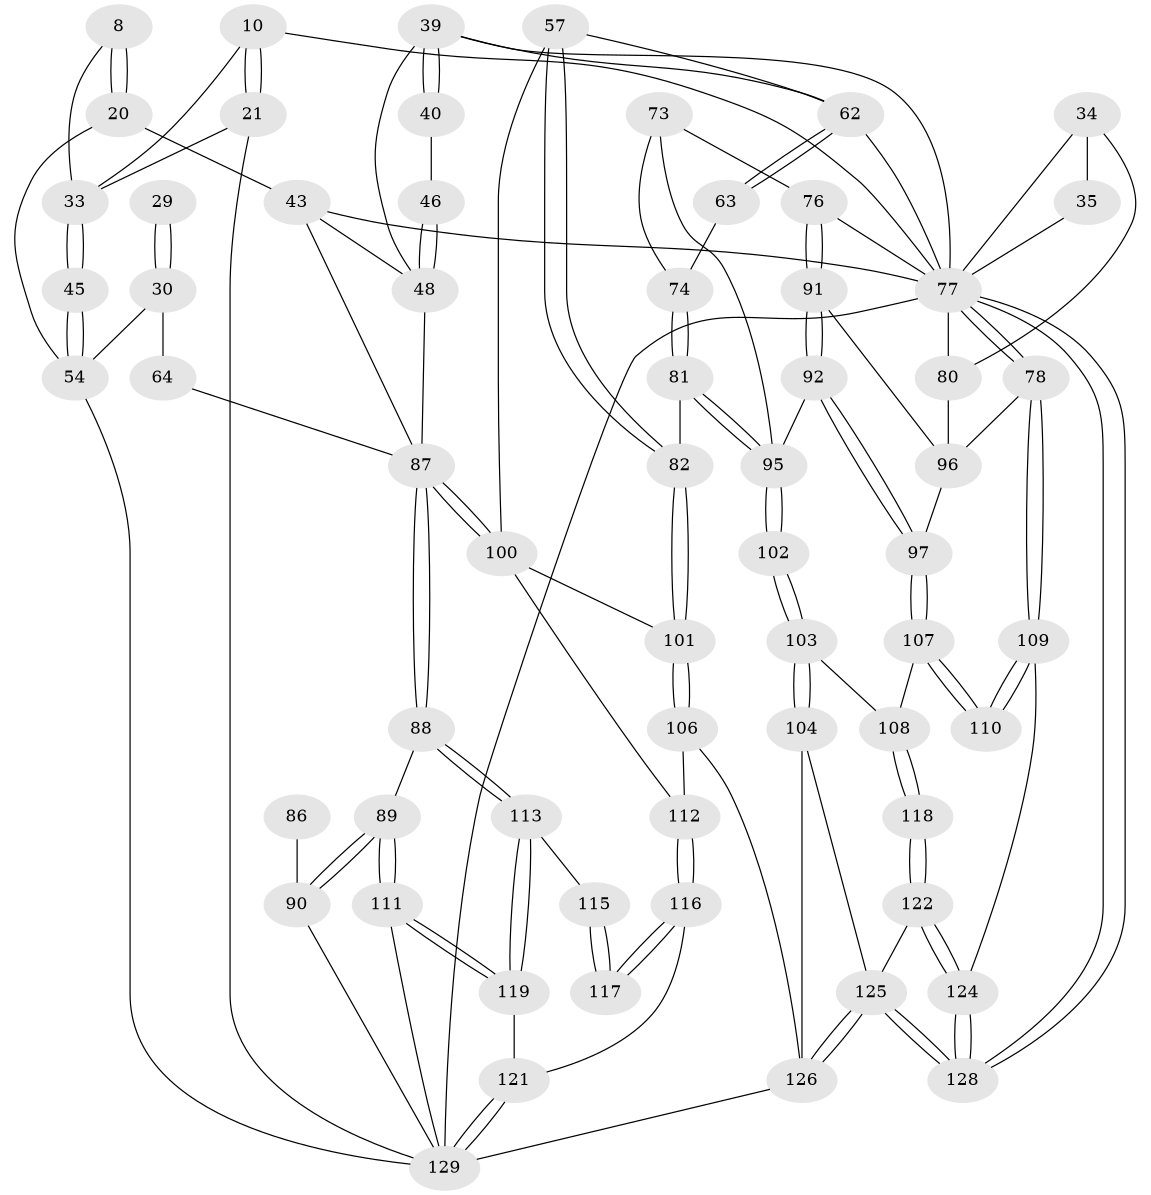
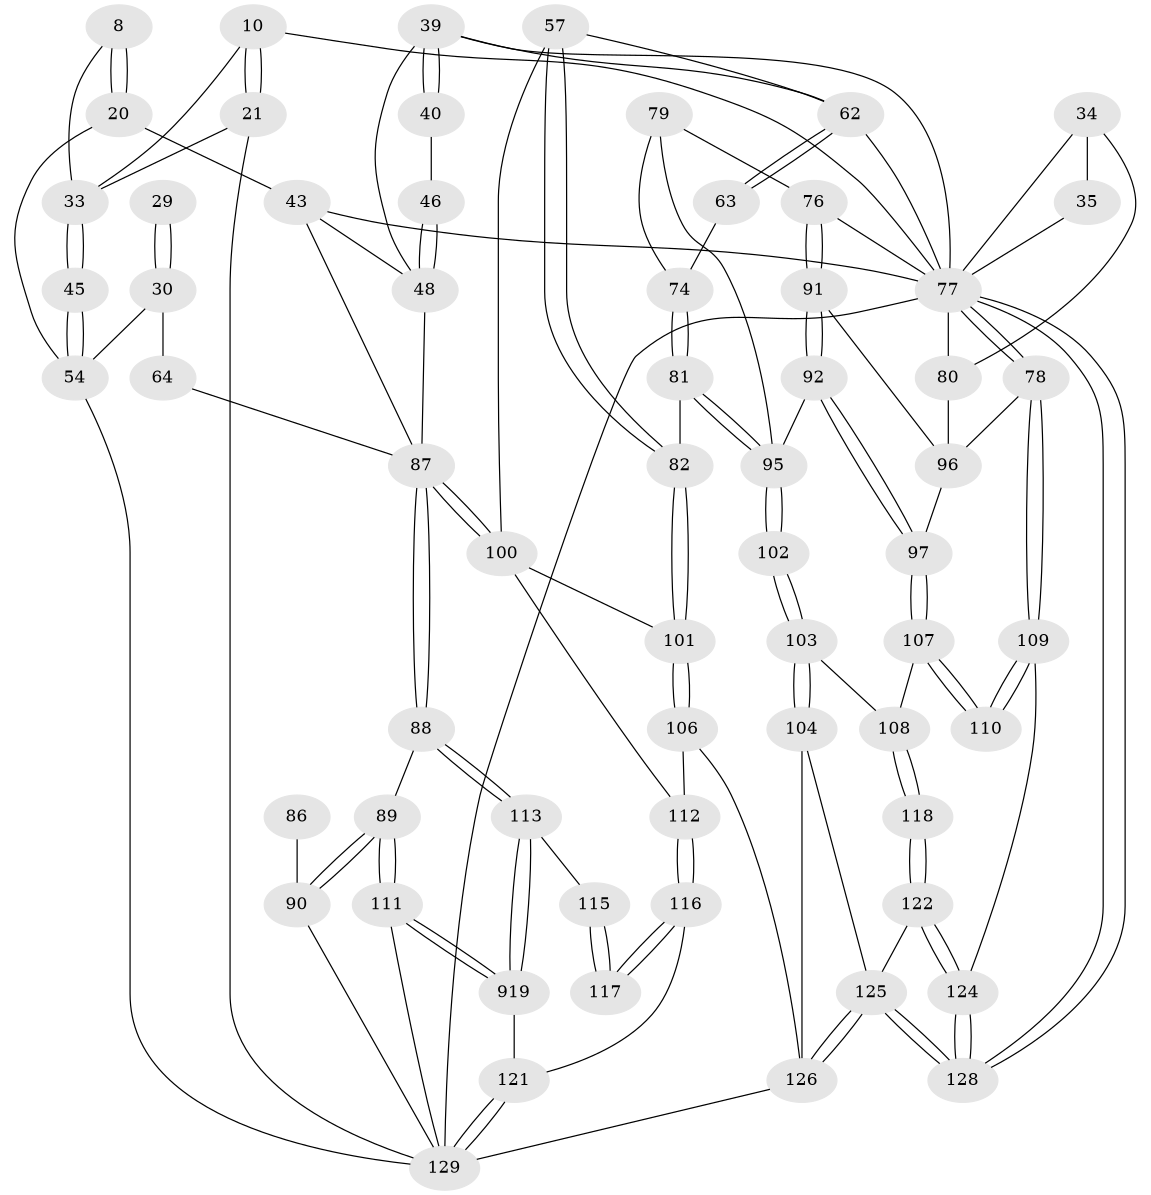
node "73": label "73" -> "79"
node "119": label "119" -> "919"
